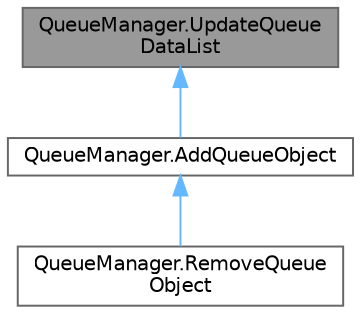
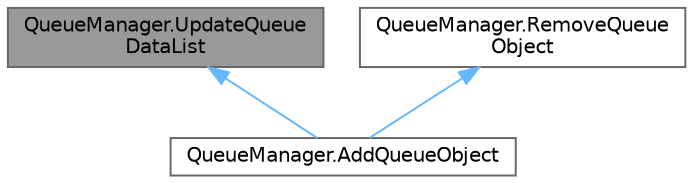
edge "QueueManager.RemoveQueue Object" -> "QueueManager.AddQueueObject": reversed
